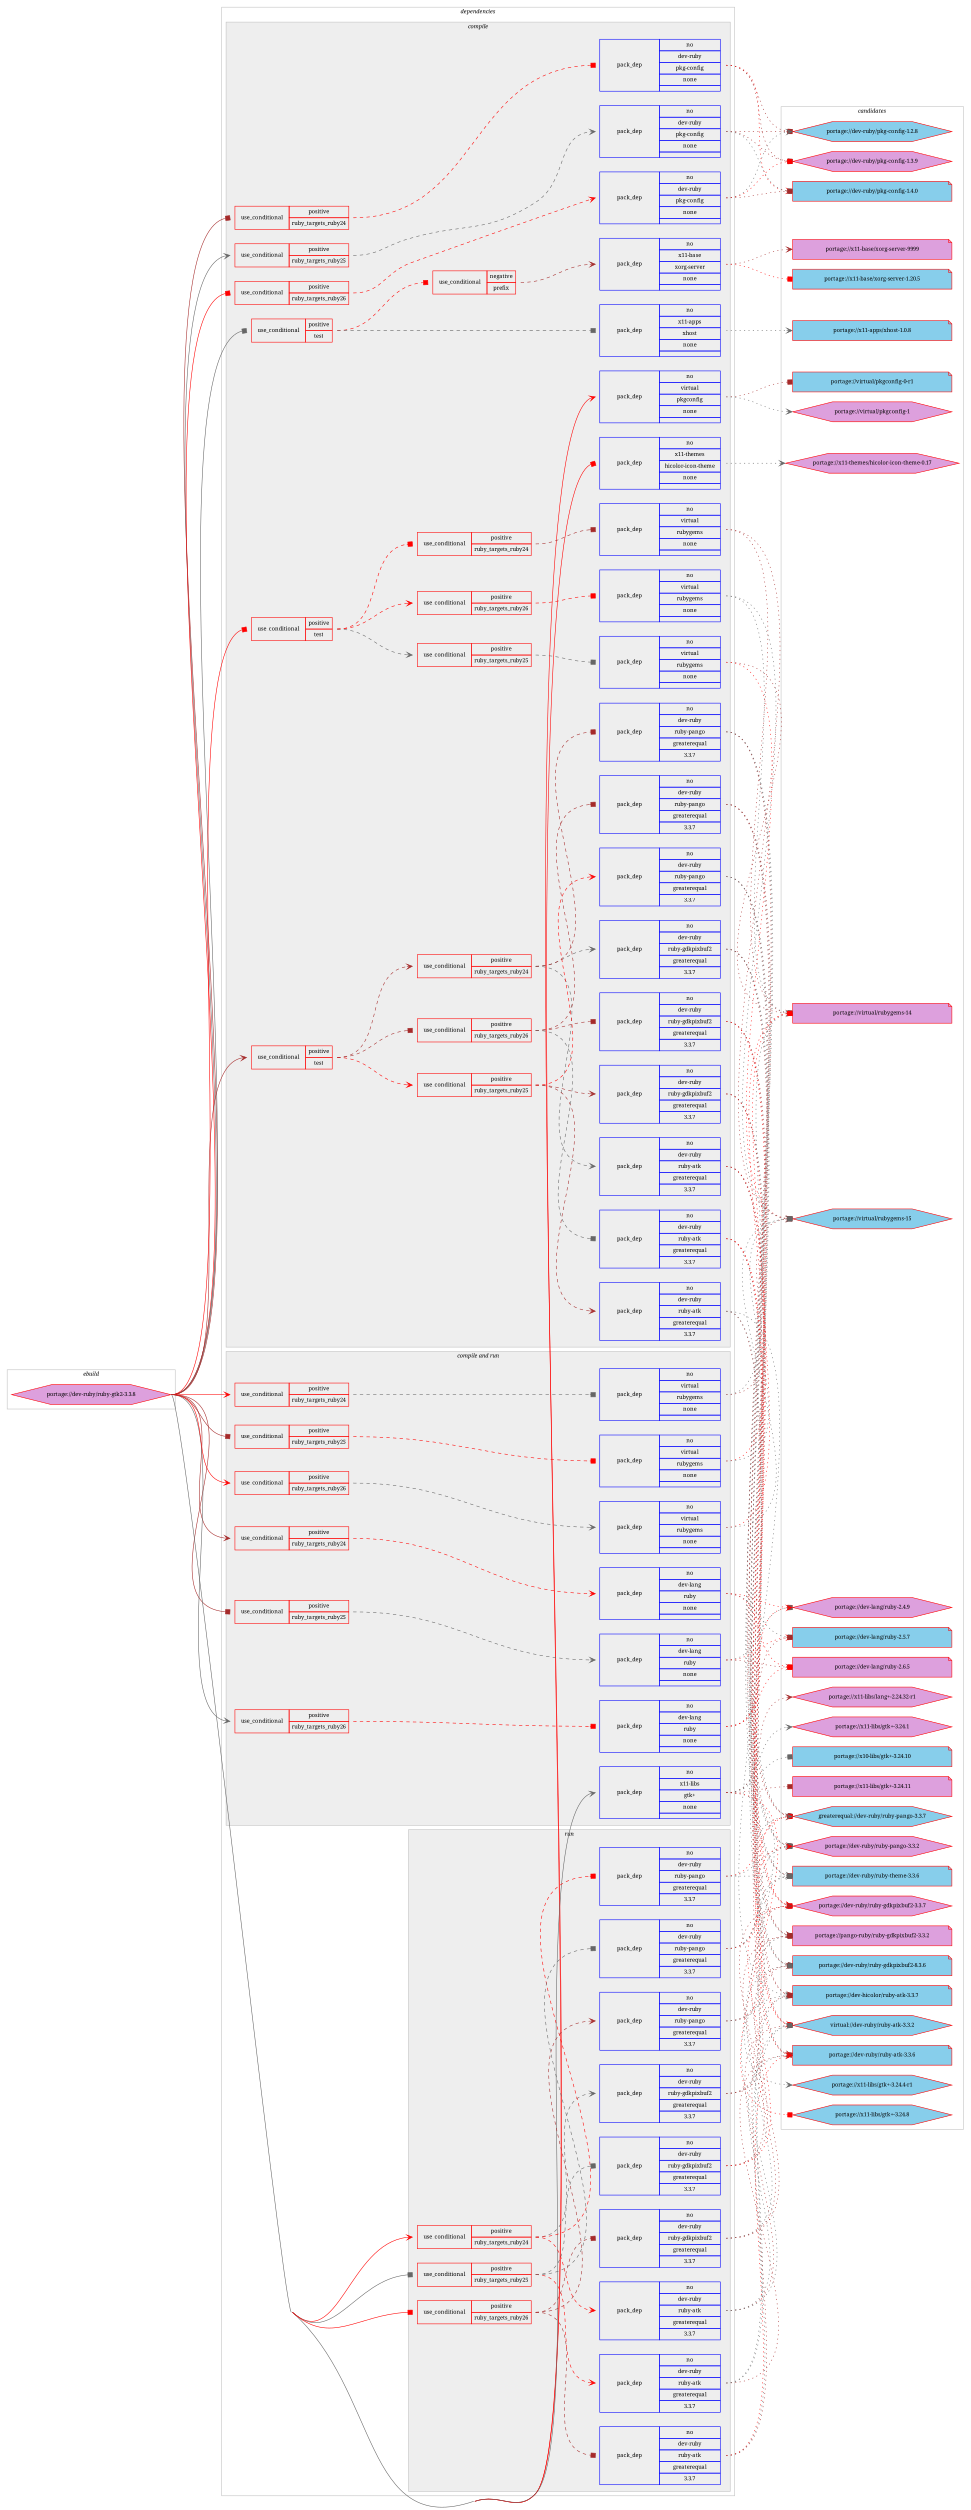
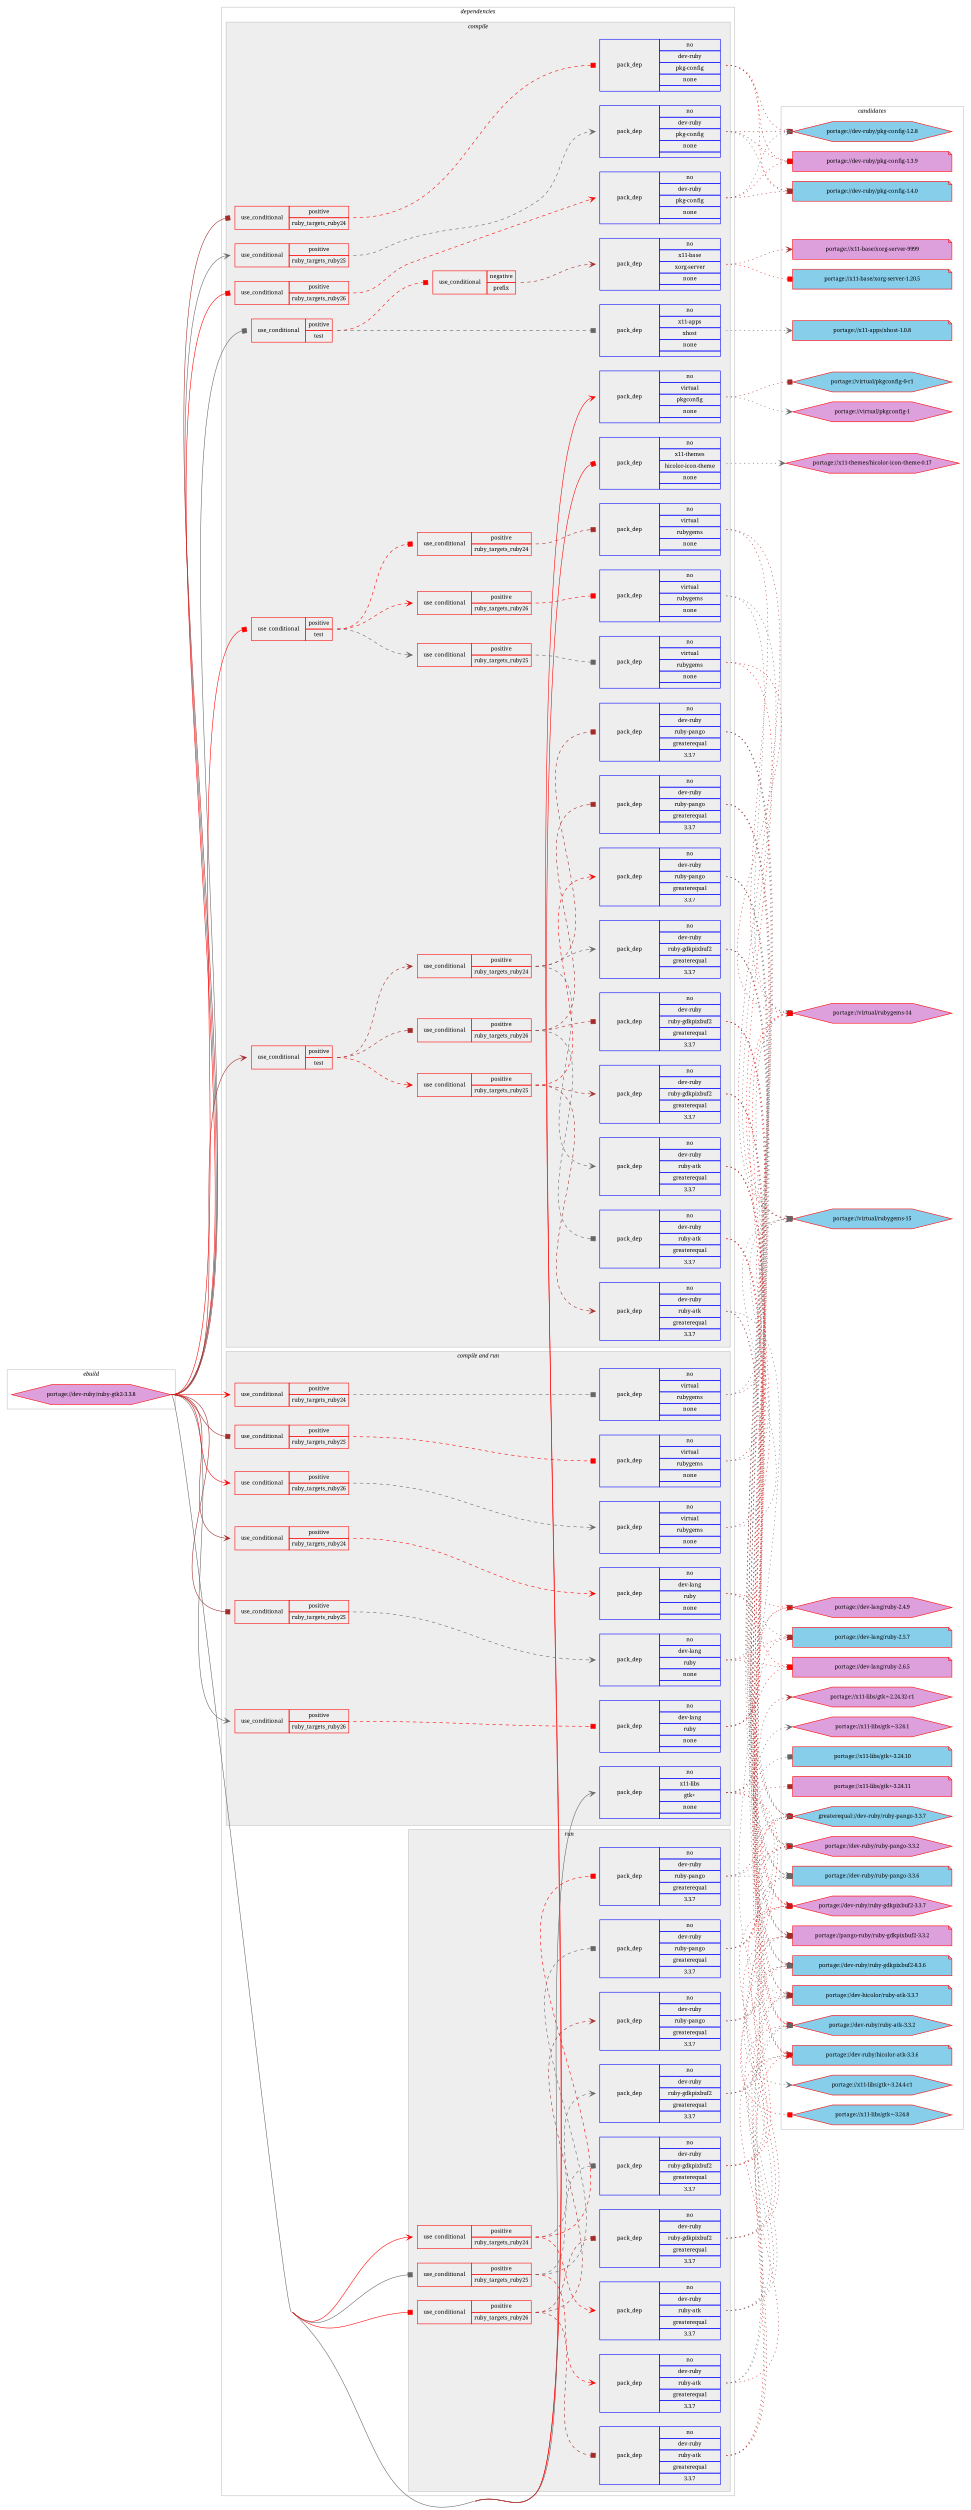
node "portage://dev-ruby/pkg-config-1.3.9": shape hexagon -> note
node "portage://virtual/pkgconfig-0-r1": shape note -> hexagon
node "portage://virtual/rubygems-14": shape note -> hexagon
node "portage://x11-libs/lang+-2.24.32-r1": label "portage://x11-libs/lang+-2.24.32-r1" -> "portage://x11-libs/gtk+-2.24.32-r1"
node "portage://x10-libs/gtk+-3.24.10": label "portage://x10-libs/gtk+-3.24.10" -> "portage://x11-libs/gtk+-3.24.10"
node "portage://dev-ruby/ruby-theme-3.3.6": label "portage://dev-ruby/ruby-theme-3.3.6" -> "portage://dev-ruby/ruby-pango-3.3.6"
node "virtual://dev-ruby/ruby-atk-3.3.2": label "virtual://dev-ruby/ruby-atk-3.3.2" -> "portage://dev-ruby/ruby-atk-3.3.2"
node "portage://dev-ruby/ruby-atk-3.3.6": label "portage://dev-ruby/ruby-atk-3.3.6" -> "portage://dev-ruby/hicolor-atk-3.3.6"
